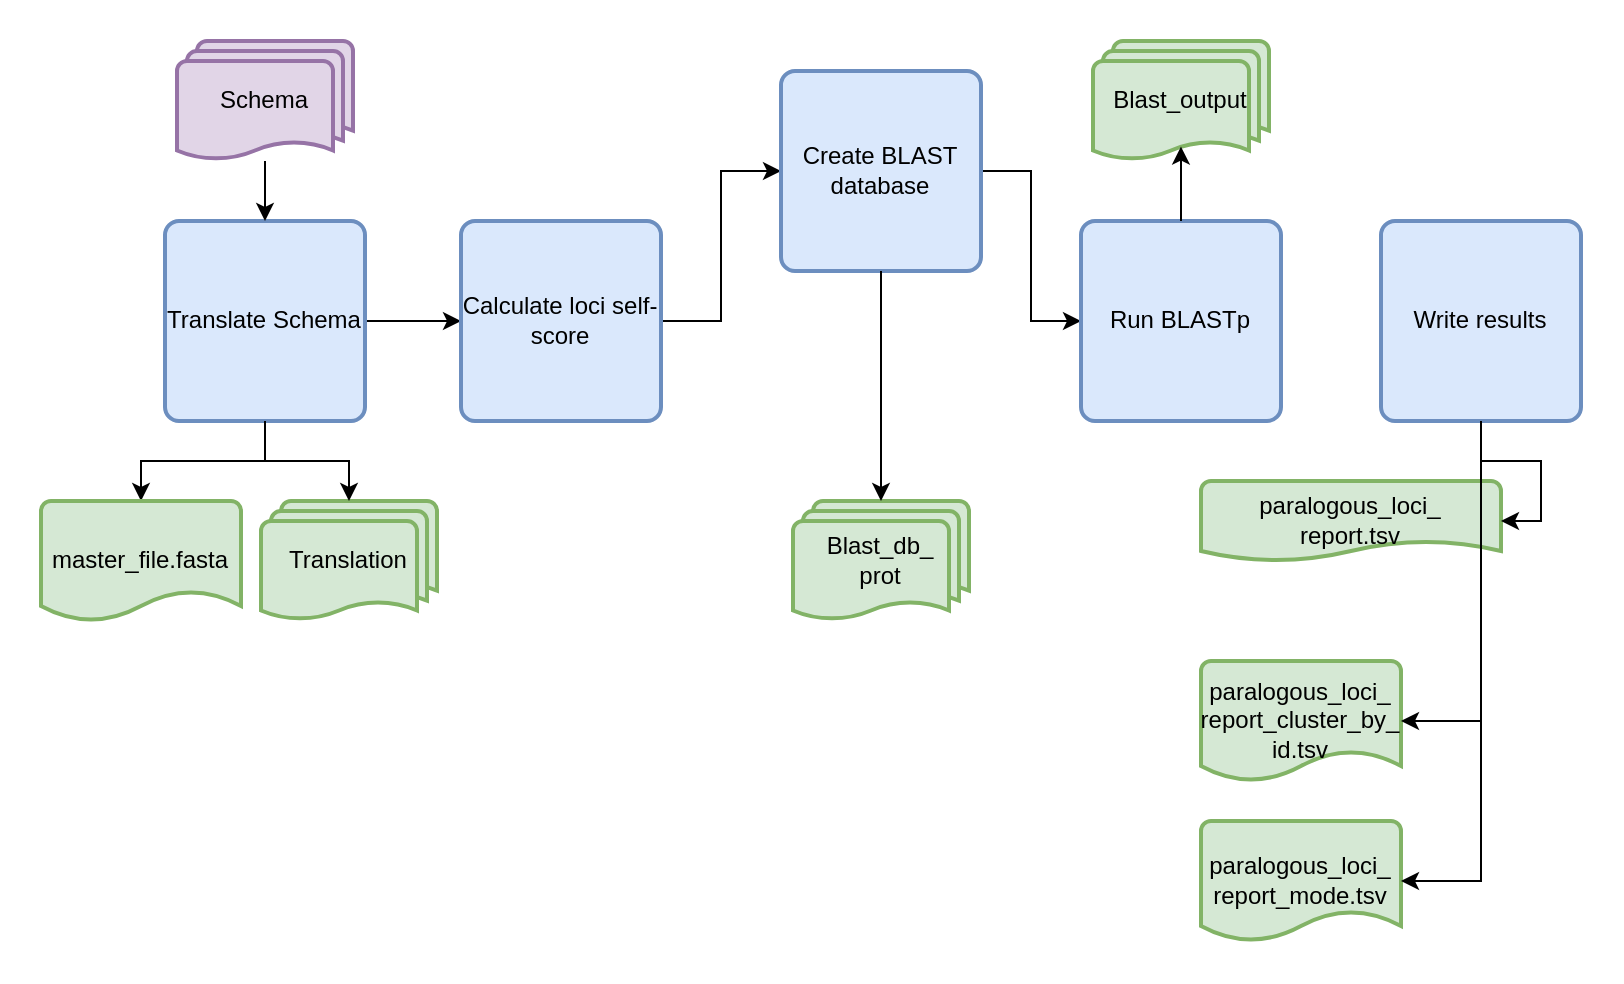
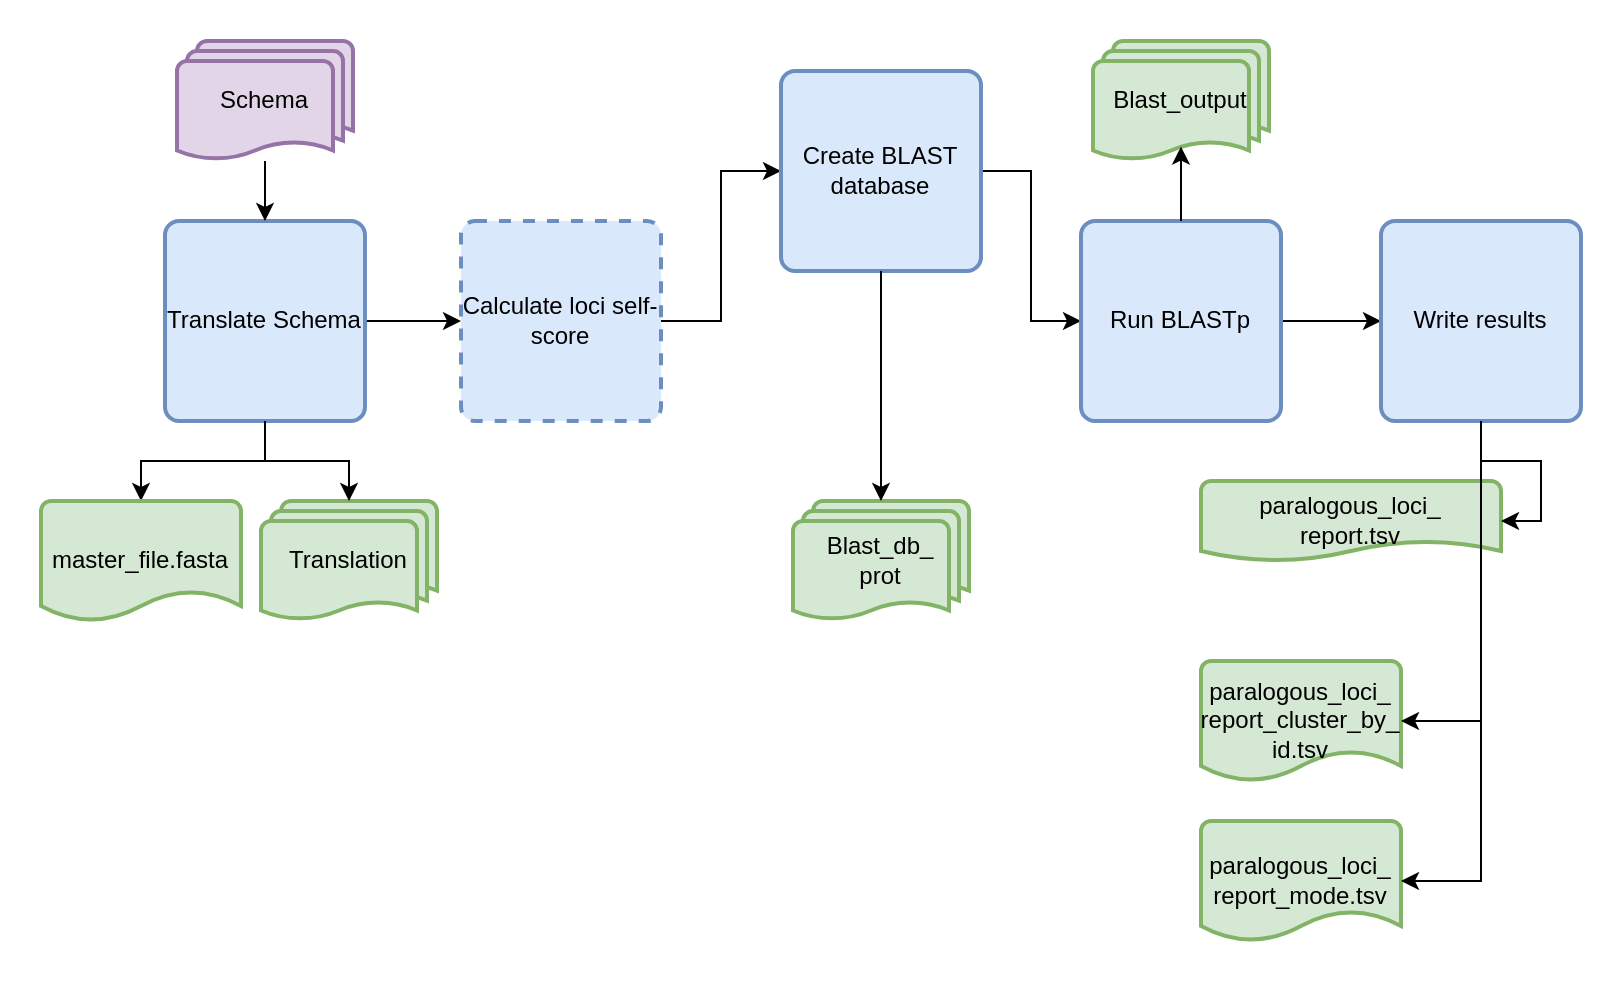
node "Calculate loci self-score": style solid -> dashed
edge "Run BLASTp" -> "Write results": added
